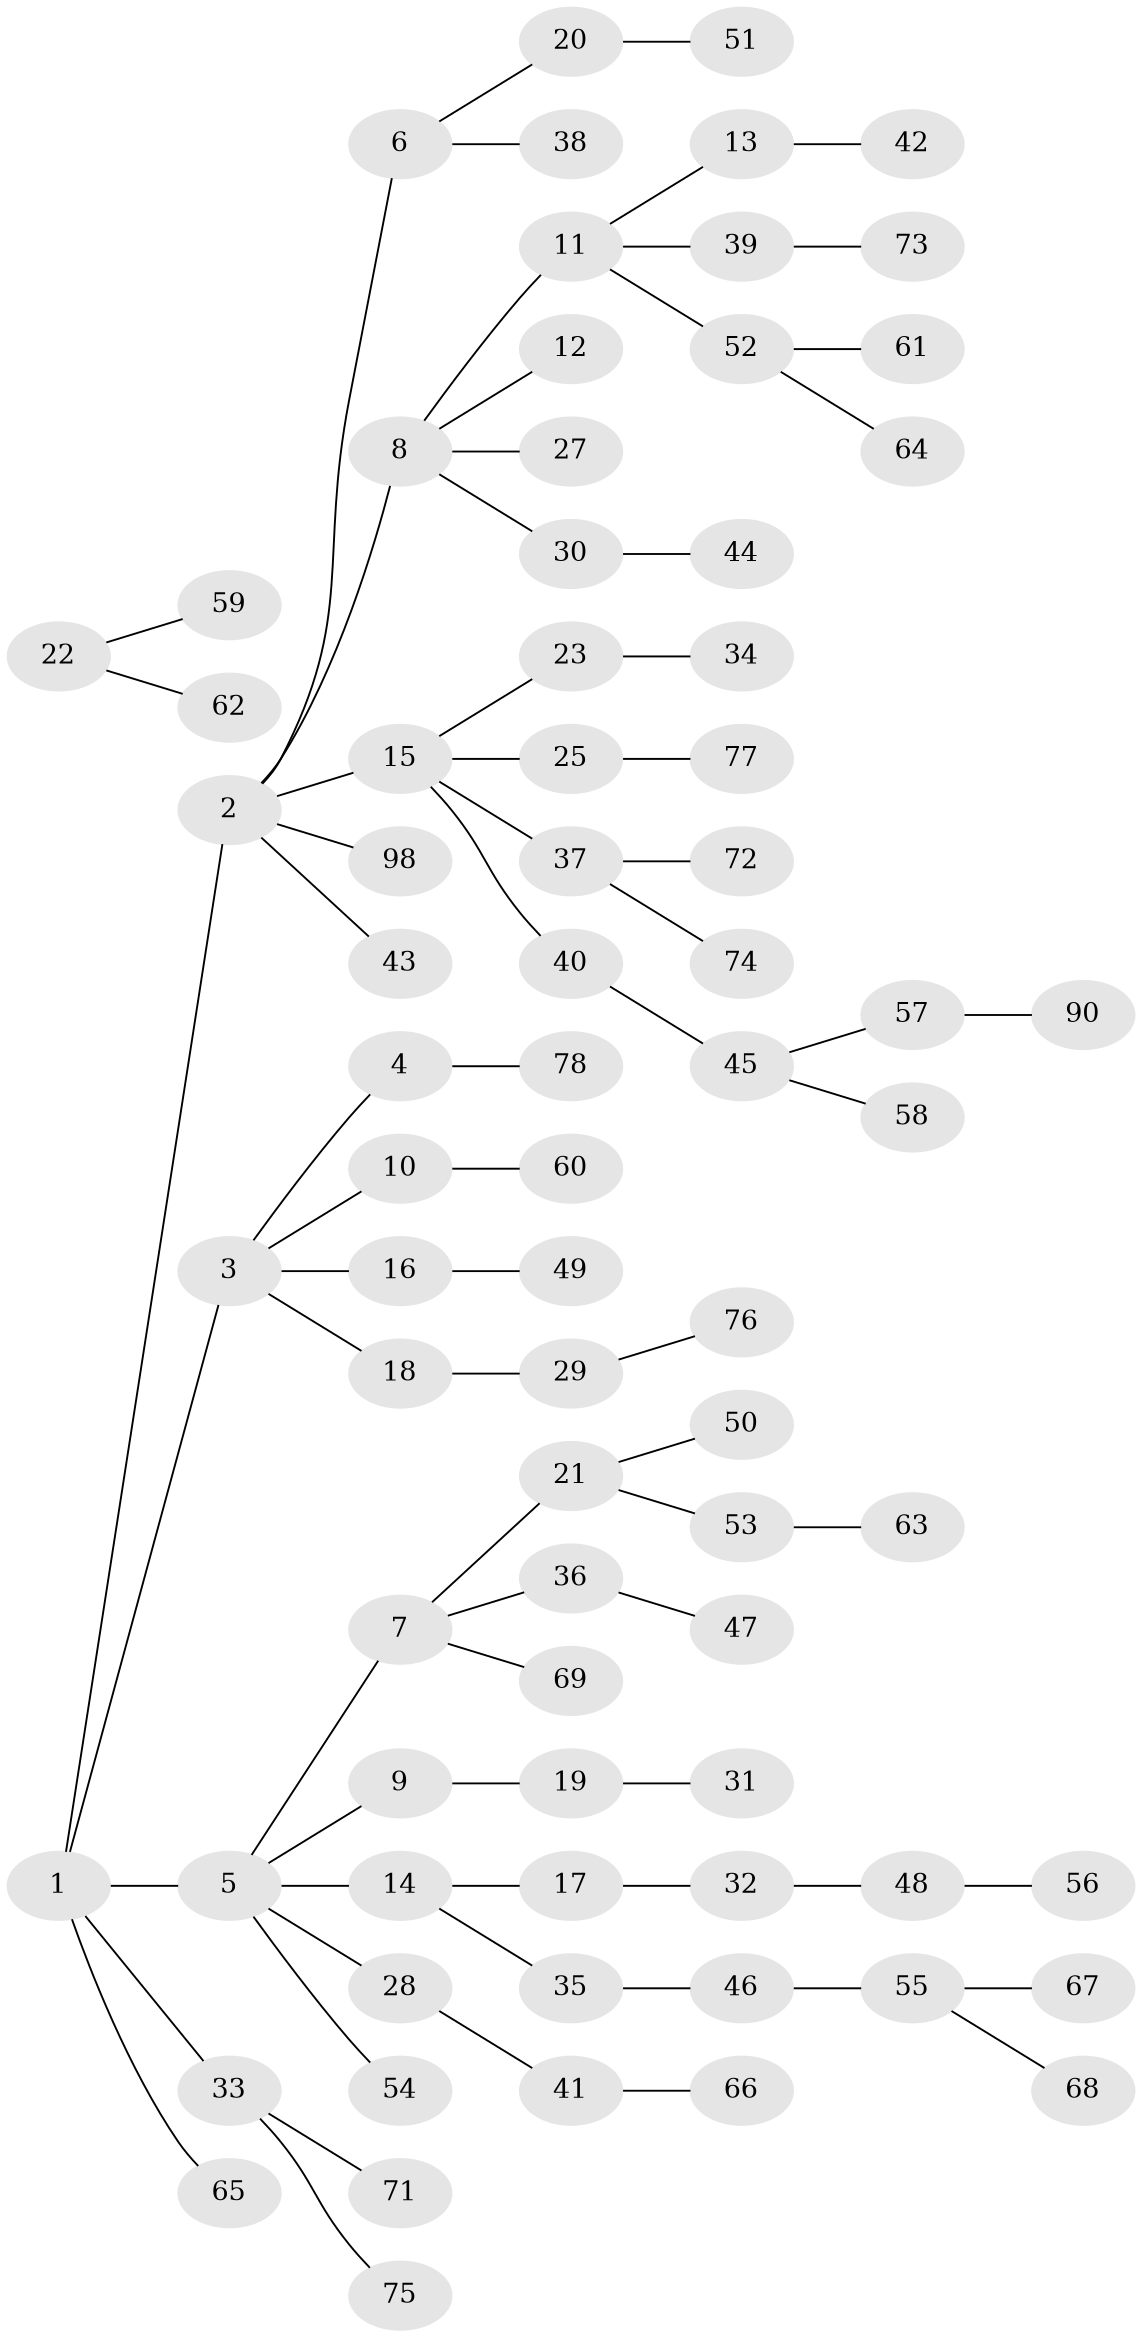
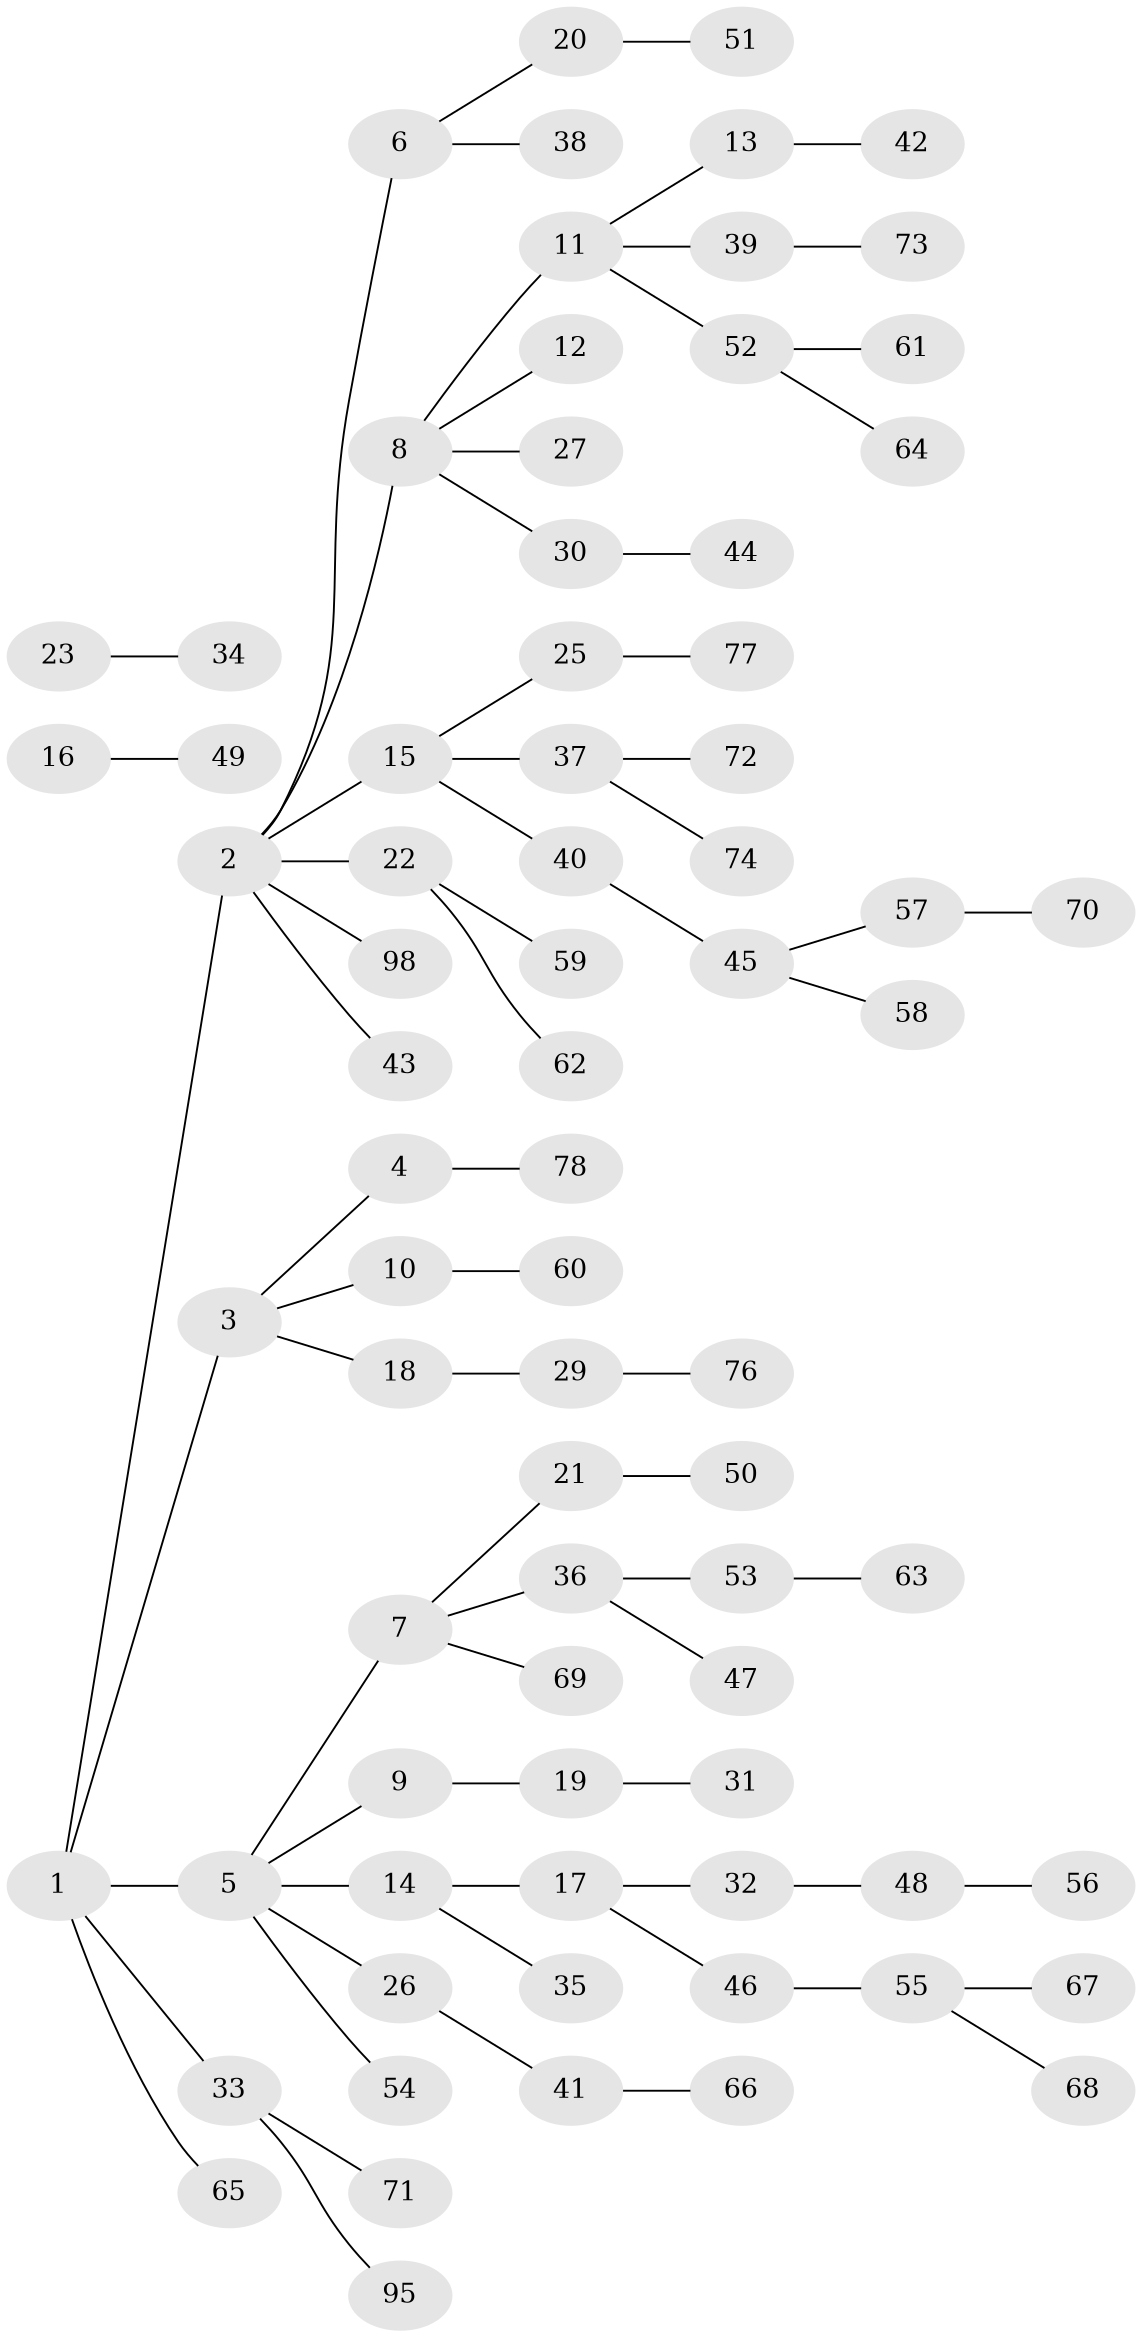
edge "23" -- "15": removed
edge "2" -- "22": added
node "90": label "90" -> "70"
edge "3" -- "16": removed
edge "21" -- "53": now "36" -- "53"
node "28": label "28" -> "26"
edge "35" -- "46": now "17" -- "46"
node "75": label "75" -> "95"
